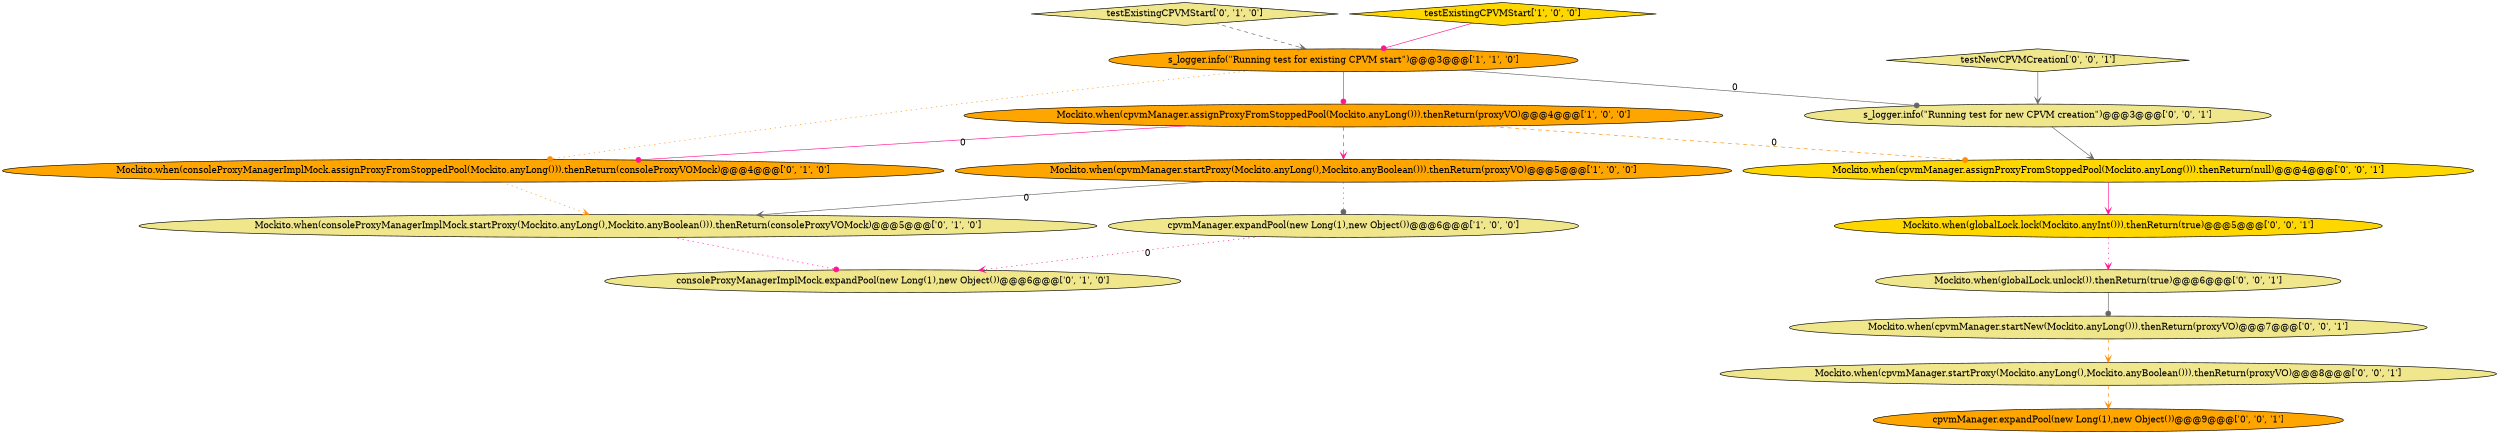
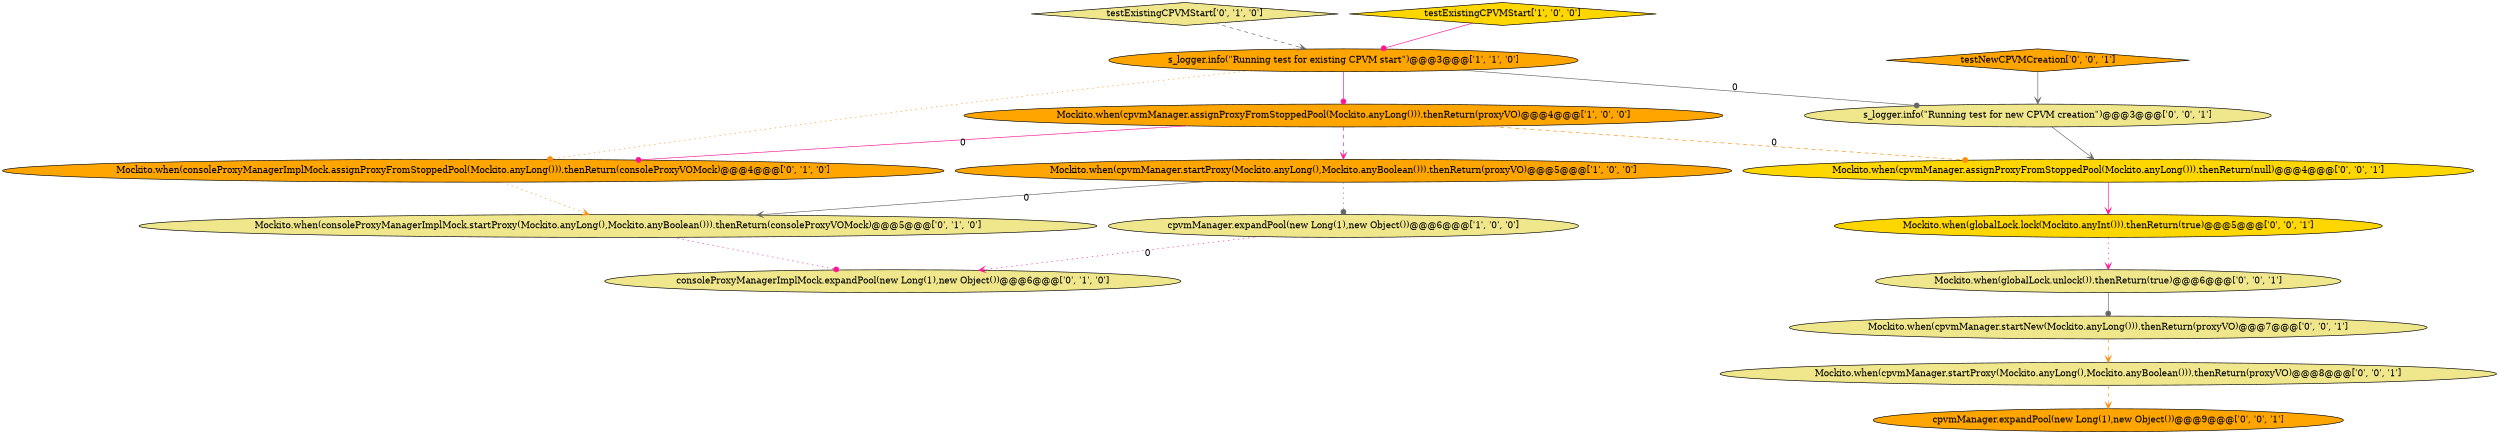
node "testNewCPVMCreation['0', '0', '1']": fillcolor khaki -> orange
